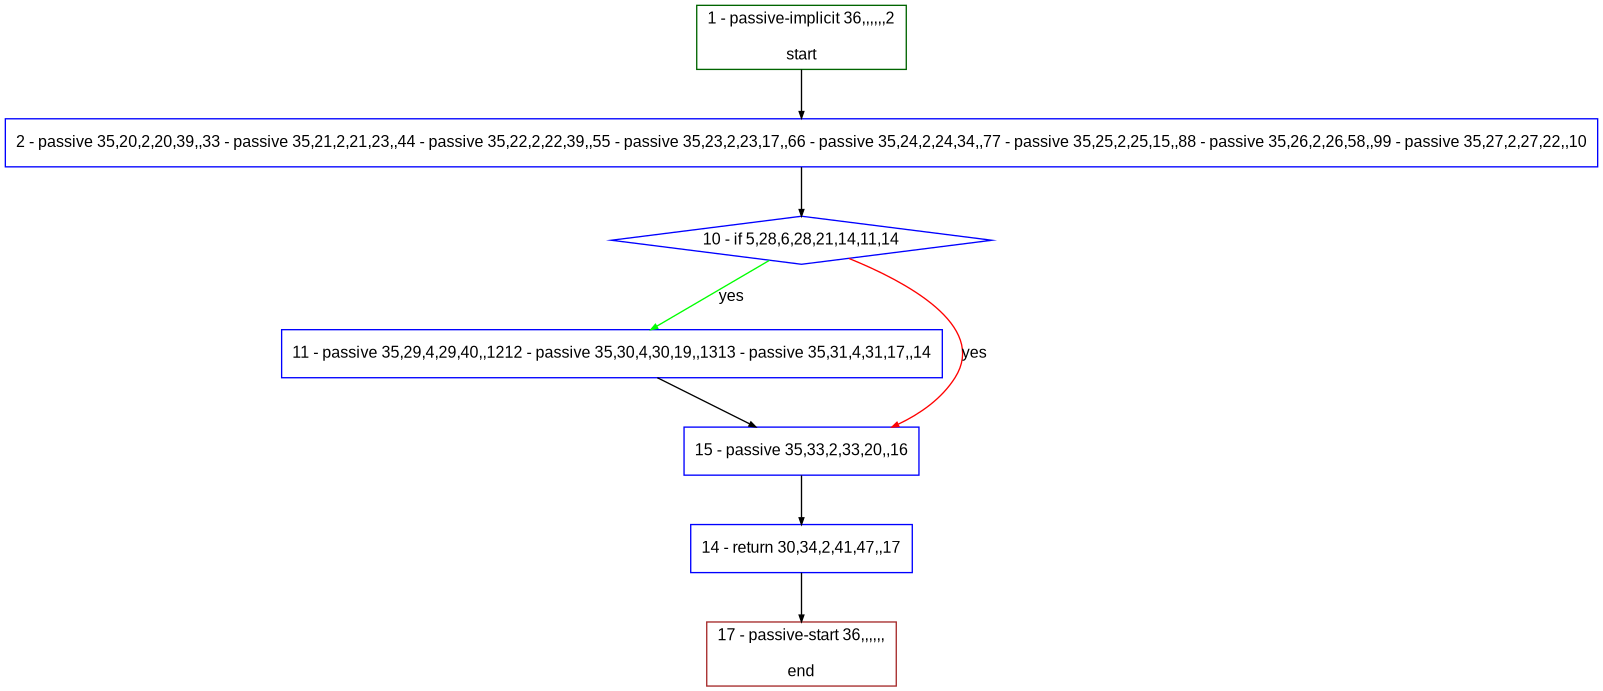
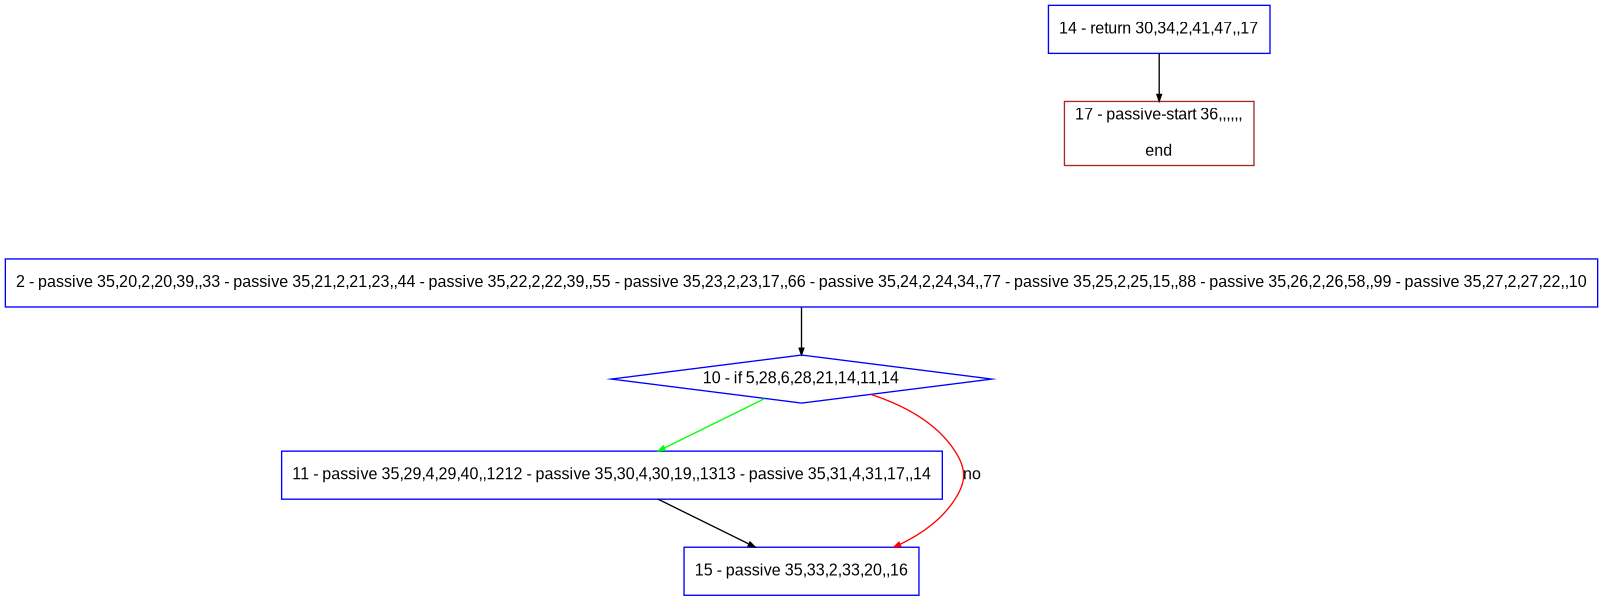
node "1 - passive-implicit 36,,,,,,2 start": removed
edge "10 - if 5,28,6,28,21,14,11,14" -> "15 - passive 35,33,2,33,20,,16": label "yes" -> "no"
edge "15 - passive 35,33,2,33,20,,16" -> "14 - return 30,34,2,41,47,,17": removed
